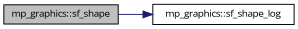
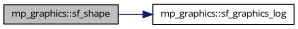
node "mp_graphics::sf_shape_log": label "mp_graphics::sf_shape_log" -> "mp_graphics::sf_graphics_log"
